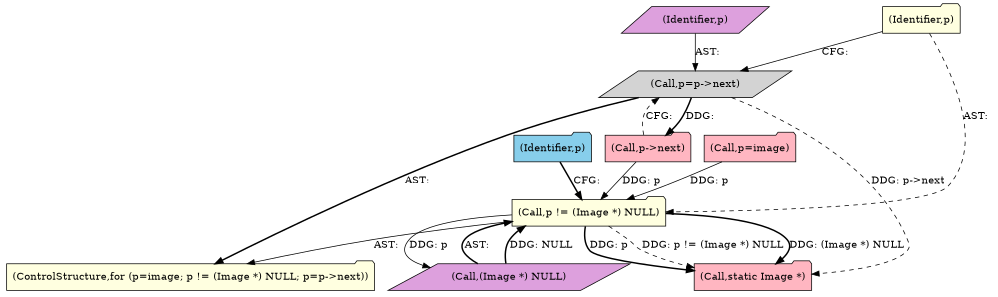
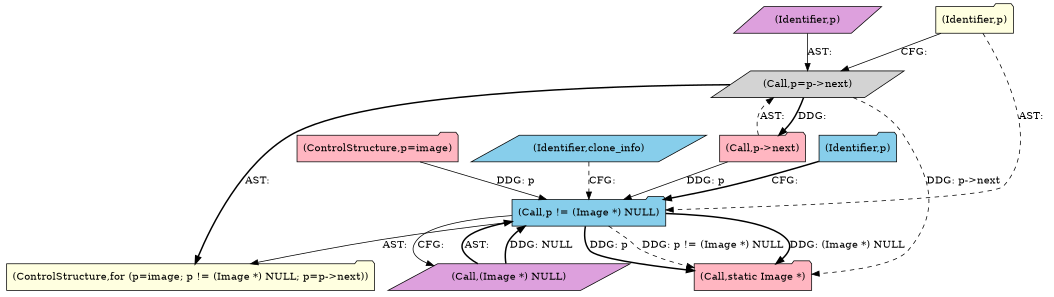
edge "(Call,p->next)" -> "(Call,p=p->next)": label "CFG: " -> "AST: "
node "(Identifier,clone_info)": added
node "(Call,p=image)": label "(Call,p=image)" -> "(ControlStructure,p=image)"
node "(Call,p != (Image *) NULL)": fillcolor lightyellow -> skyblue
edge "(Call,p != (Image *) NULL)" -> "(Call,(Image *) NULL)": label "DDG: p" -> "CFG: "
